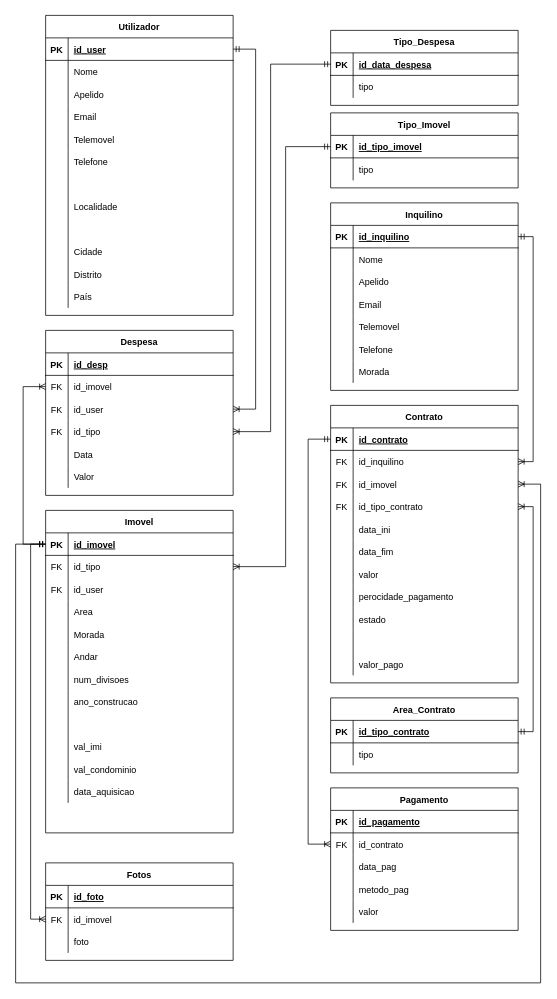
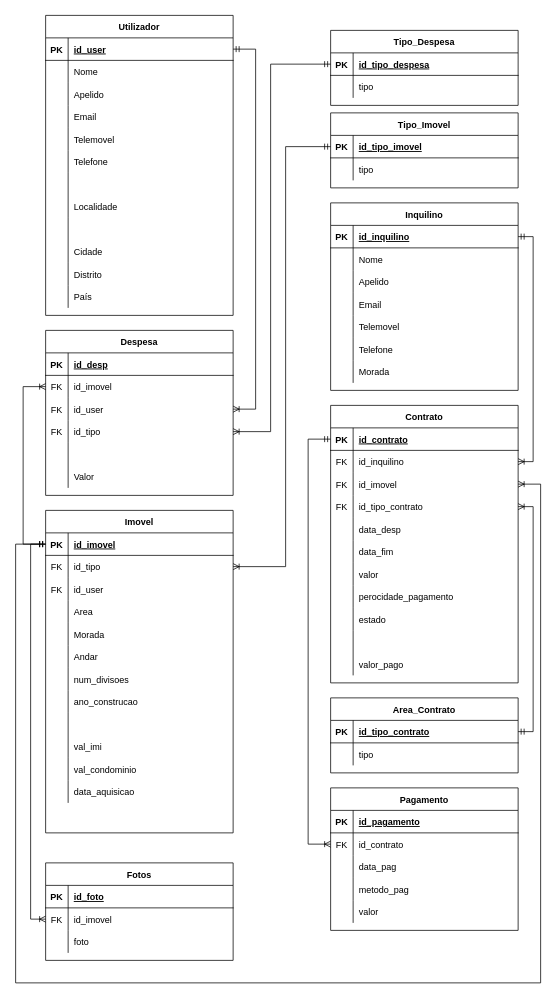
node "id_data_despesa": label "id_data_despesa" -> "id_tipo_despesa"
node "Data": removed
node "data_ini": label "data_ini" -> "data_desp"
